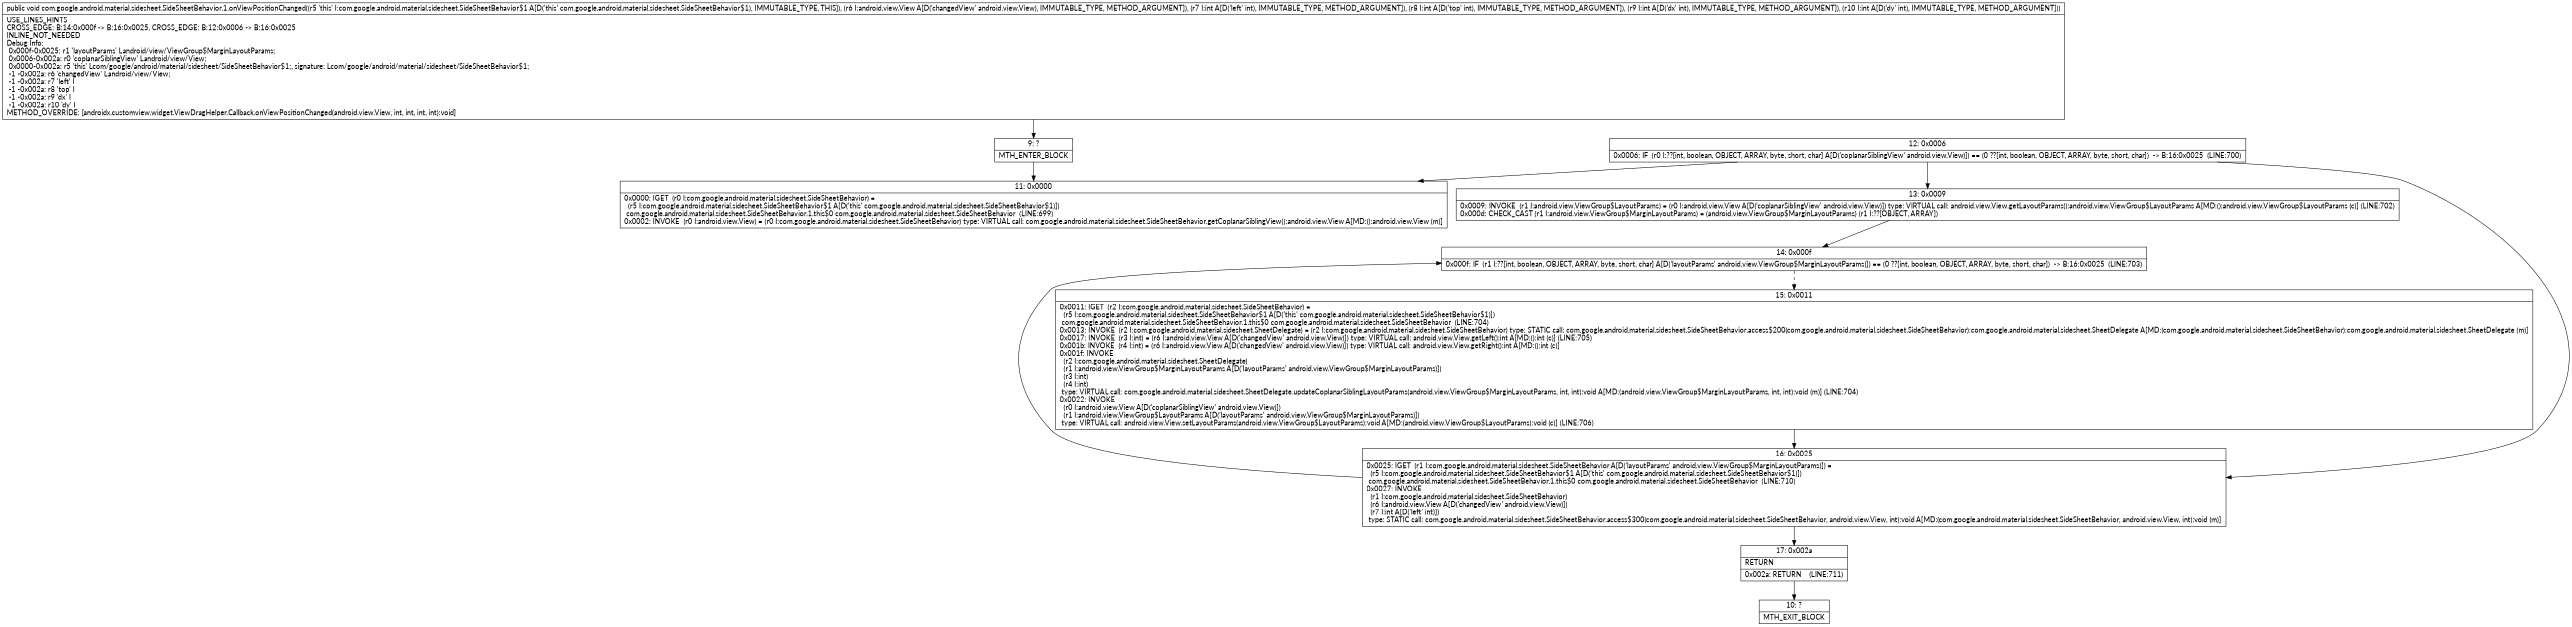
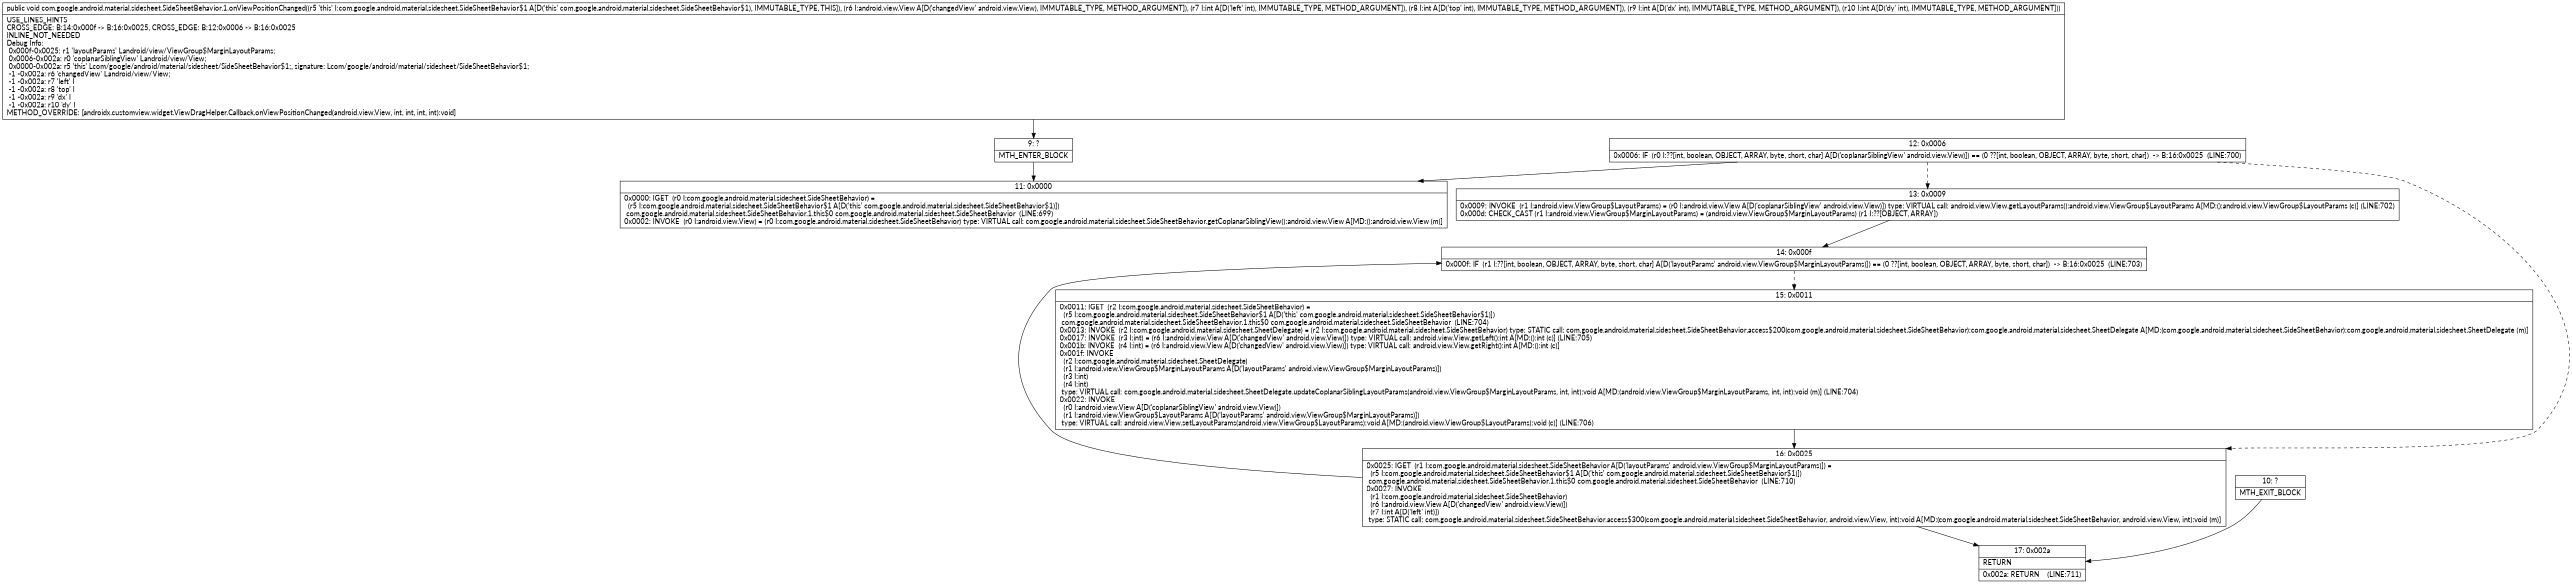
edge "12: 0x0006" -> "13: 0x0009": style solid -> dashed
edge "12: 0x0006" -> "16: 0x0025": style solid -> dashed
edge "17: 0x002a" -> "10: ?": reversed
